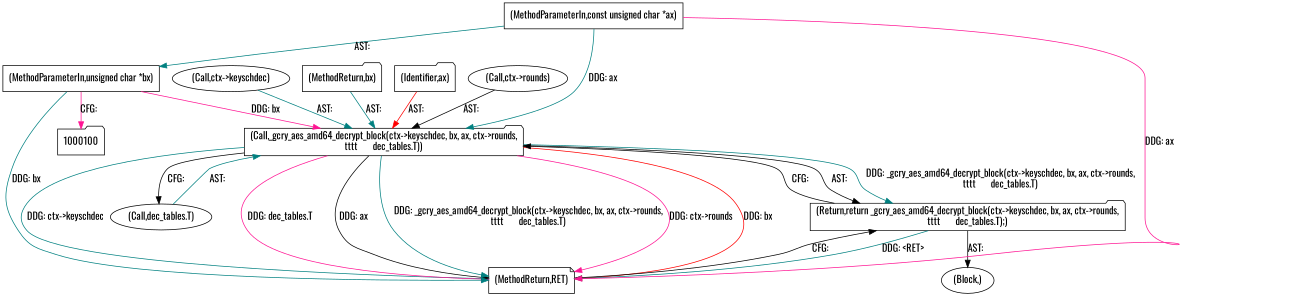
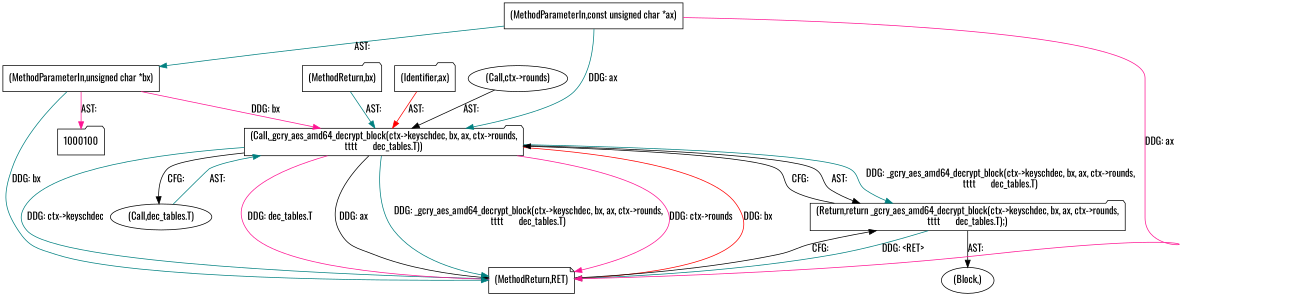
node "(Call,ctx->keyschdec)": removed
edge "(MethodParameterIn,unsigned char *bx)" -> "1000100": label "CFG: " -> "AST: "
